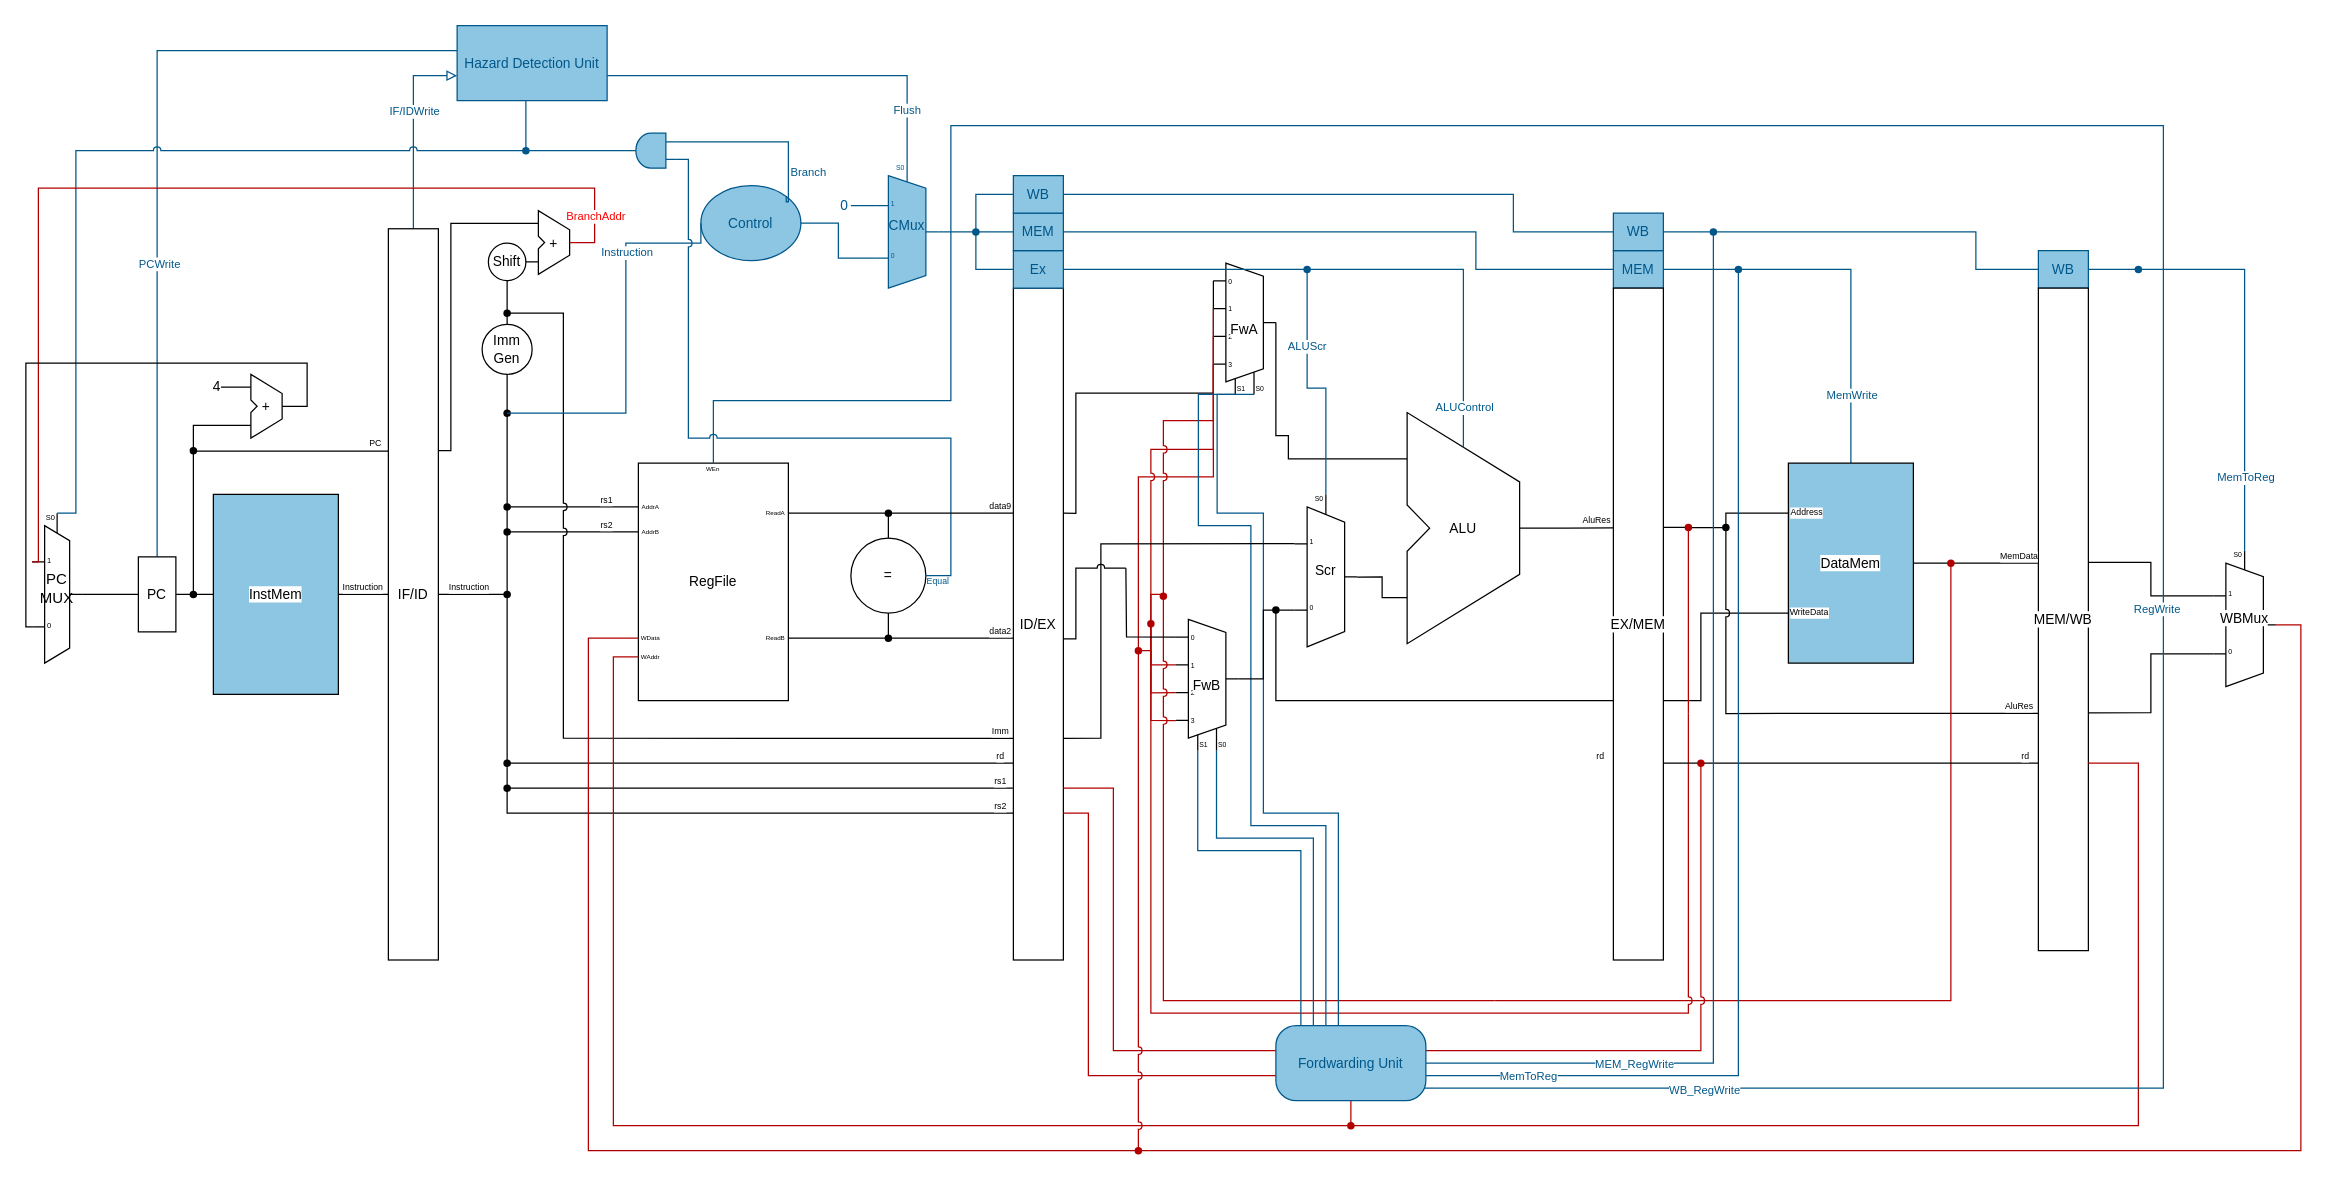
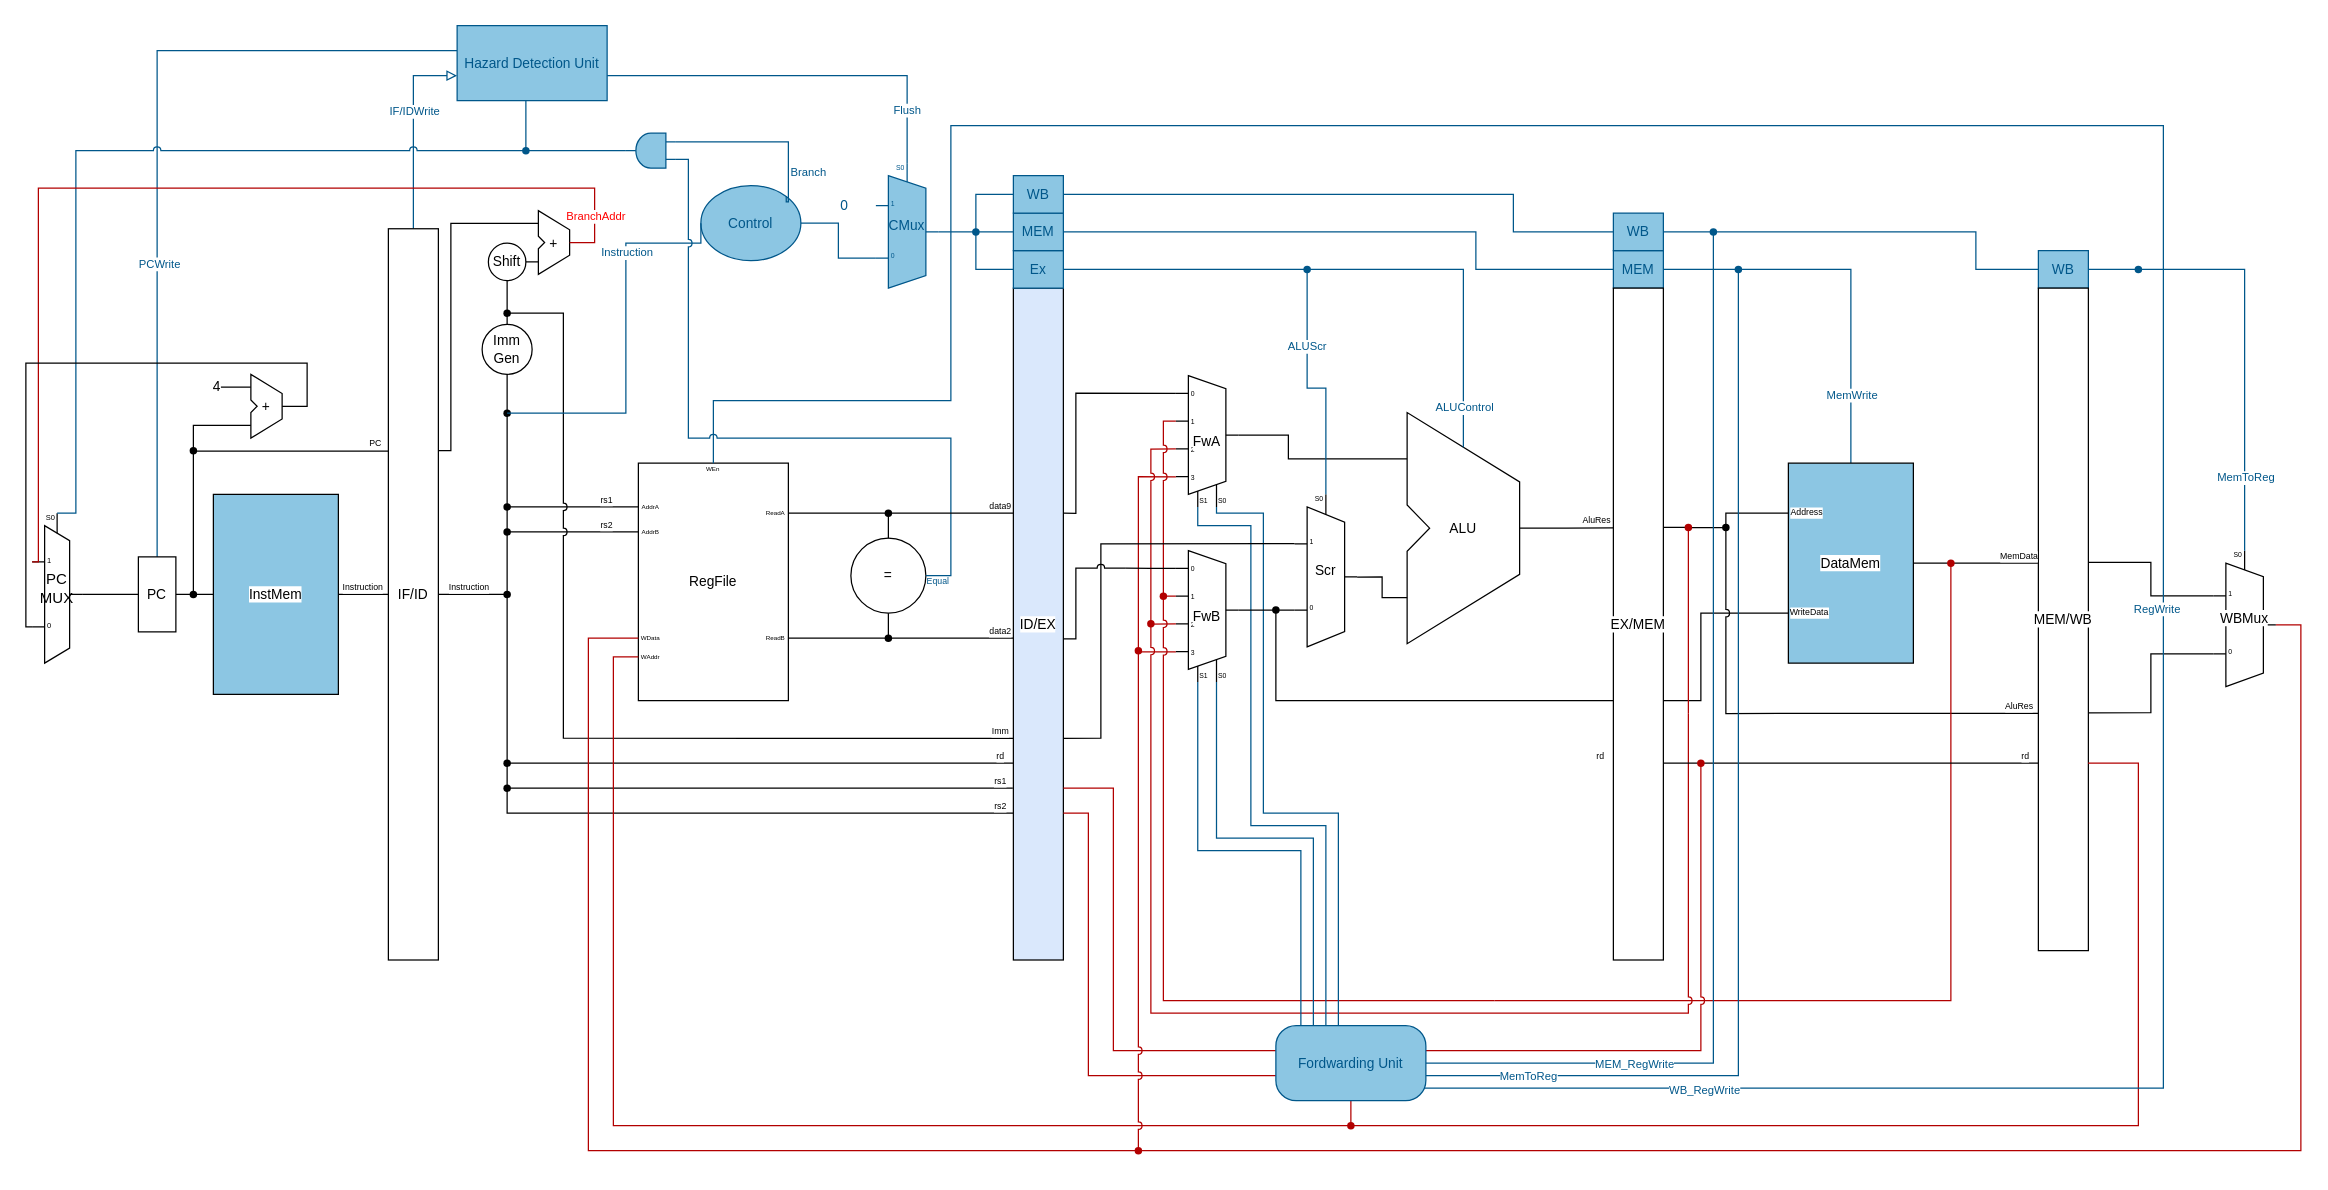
edge "0" -- "CMux": removed
node "FwA": moved (1244, 329) -> (1207, 441)
node "ID/EX": fillcolor #ffffff -> #dae8fc
node "FwB": moved (1207, 685) -> (1207, 616)
